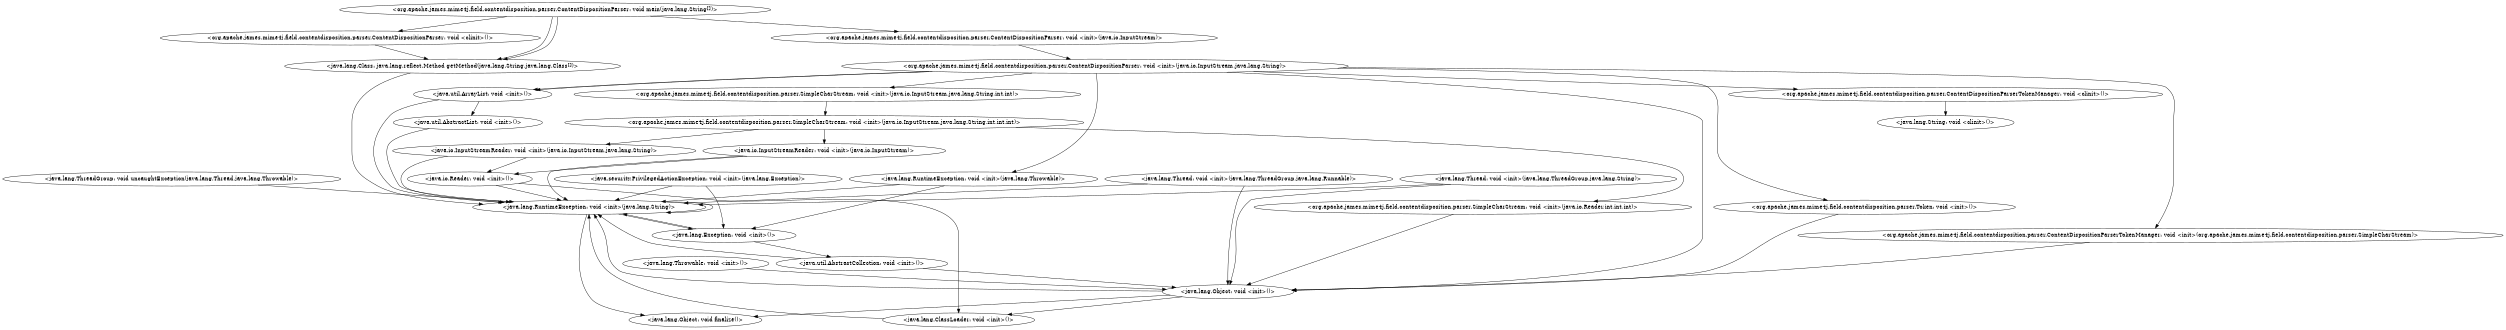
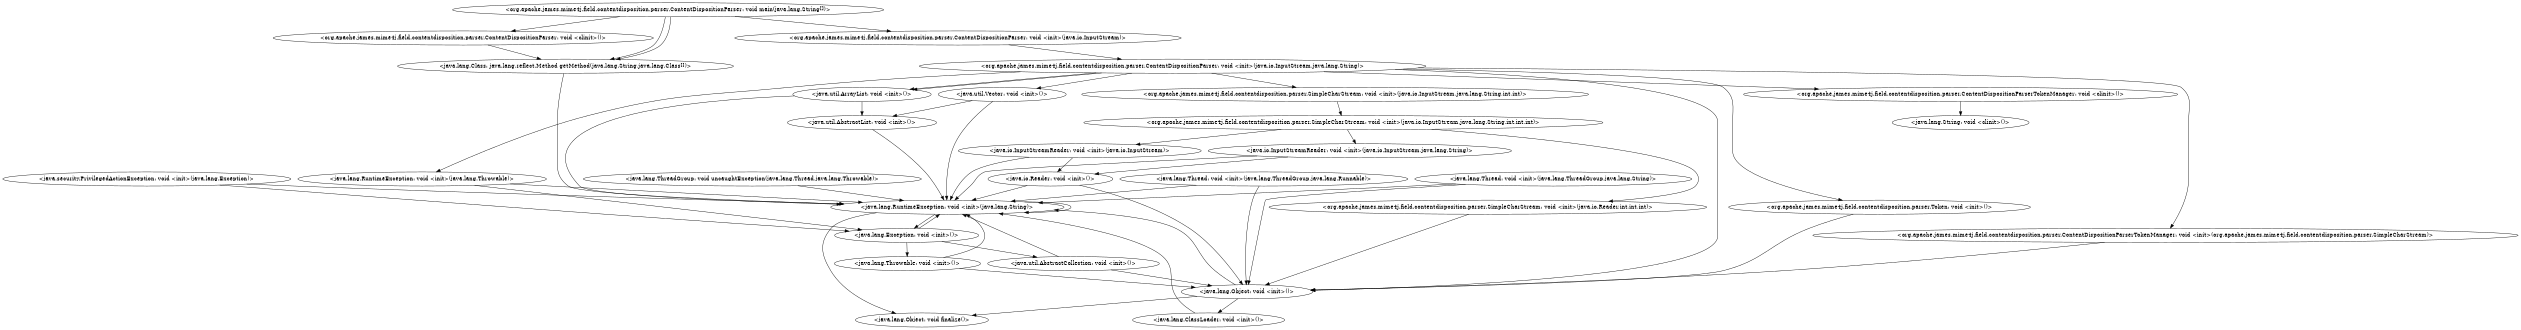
node "<java.util.Vector: void <init>()>": added
edge "<java.io.Reader: void <init>()>" -> "<java.lang.ClassLoader: void <init>()>": now "<java.io.Reader: void <init>()>" -> "<java.lang.Object: void <init>()>"
edge "<java.lang.Throwable: void <init>()>" -> "<java.lang.RuntimeException: void <init>(java.lang.String)>": added
edge "<java.lang.Exception: void <init>()>" -> "<java.lang.Throwable: void <init>()>": added
